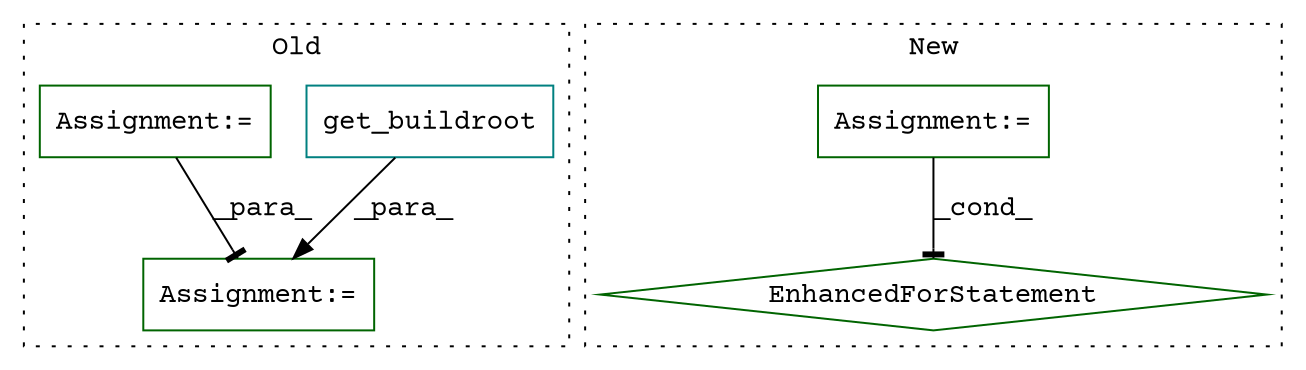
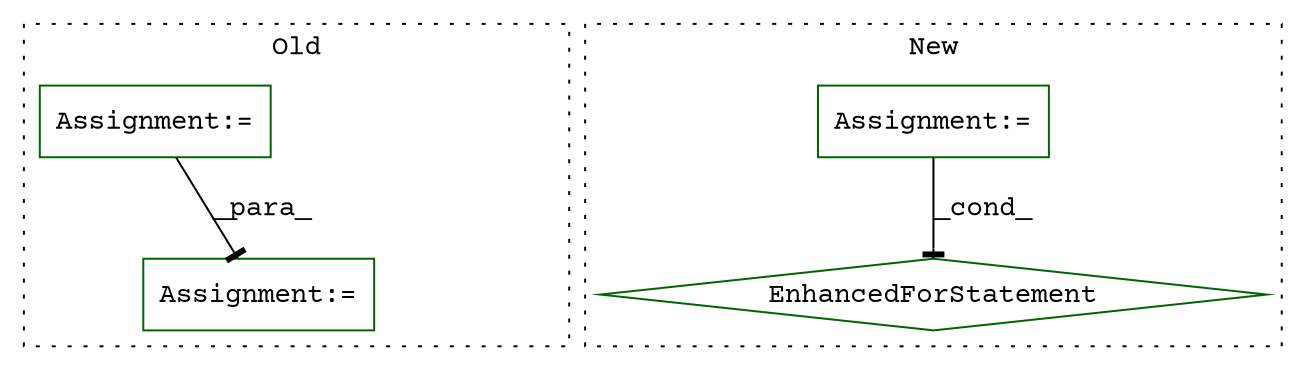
node "get_buildroot": removed
